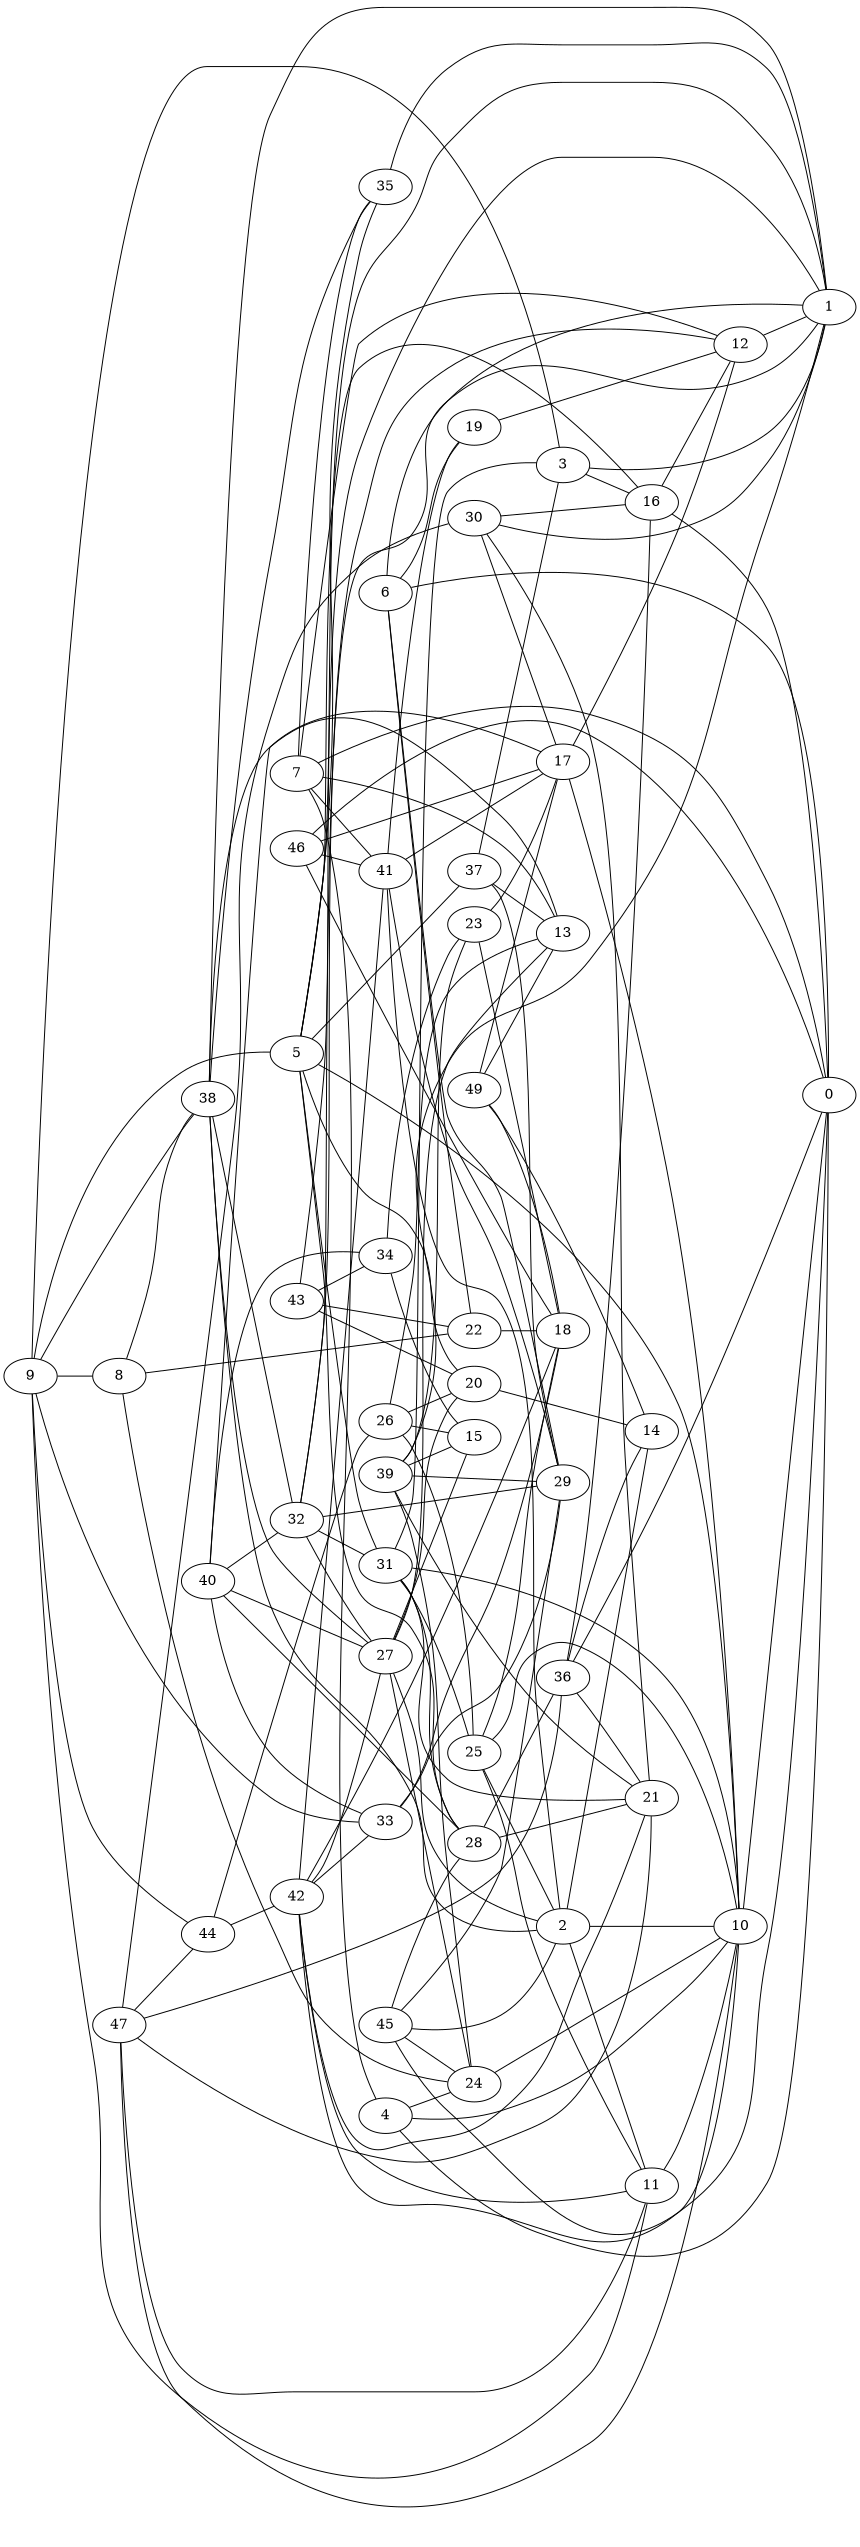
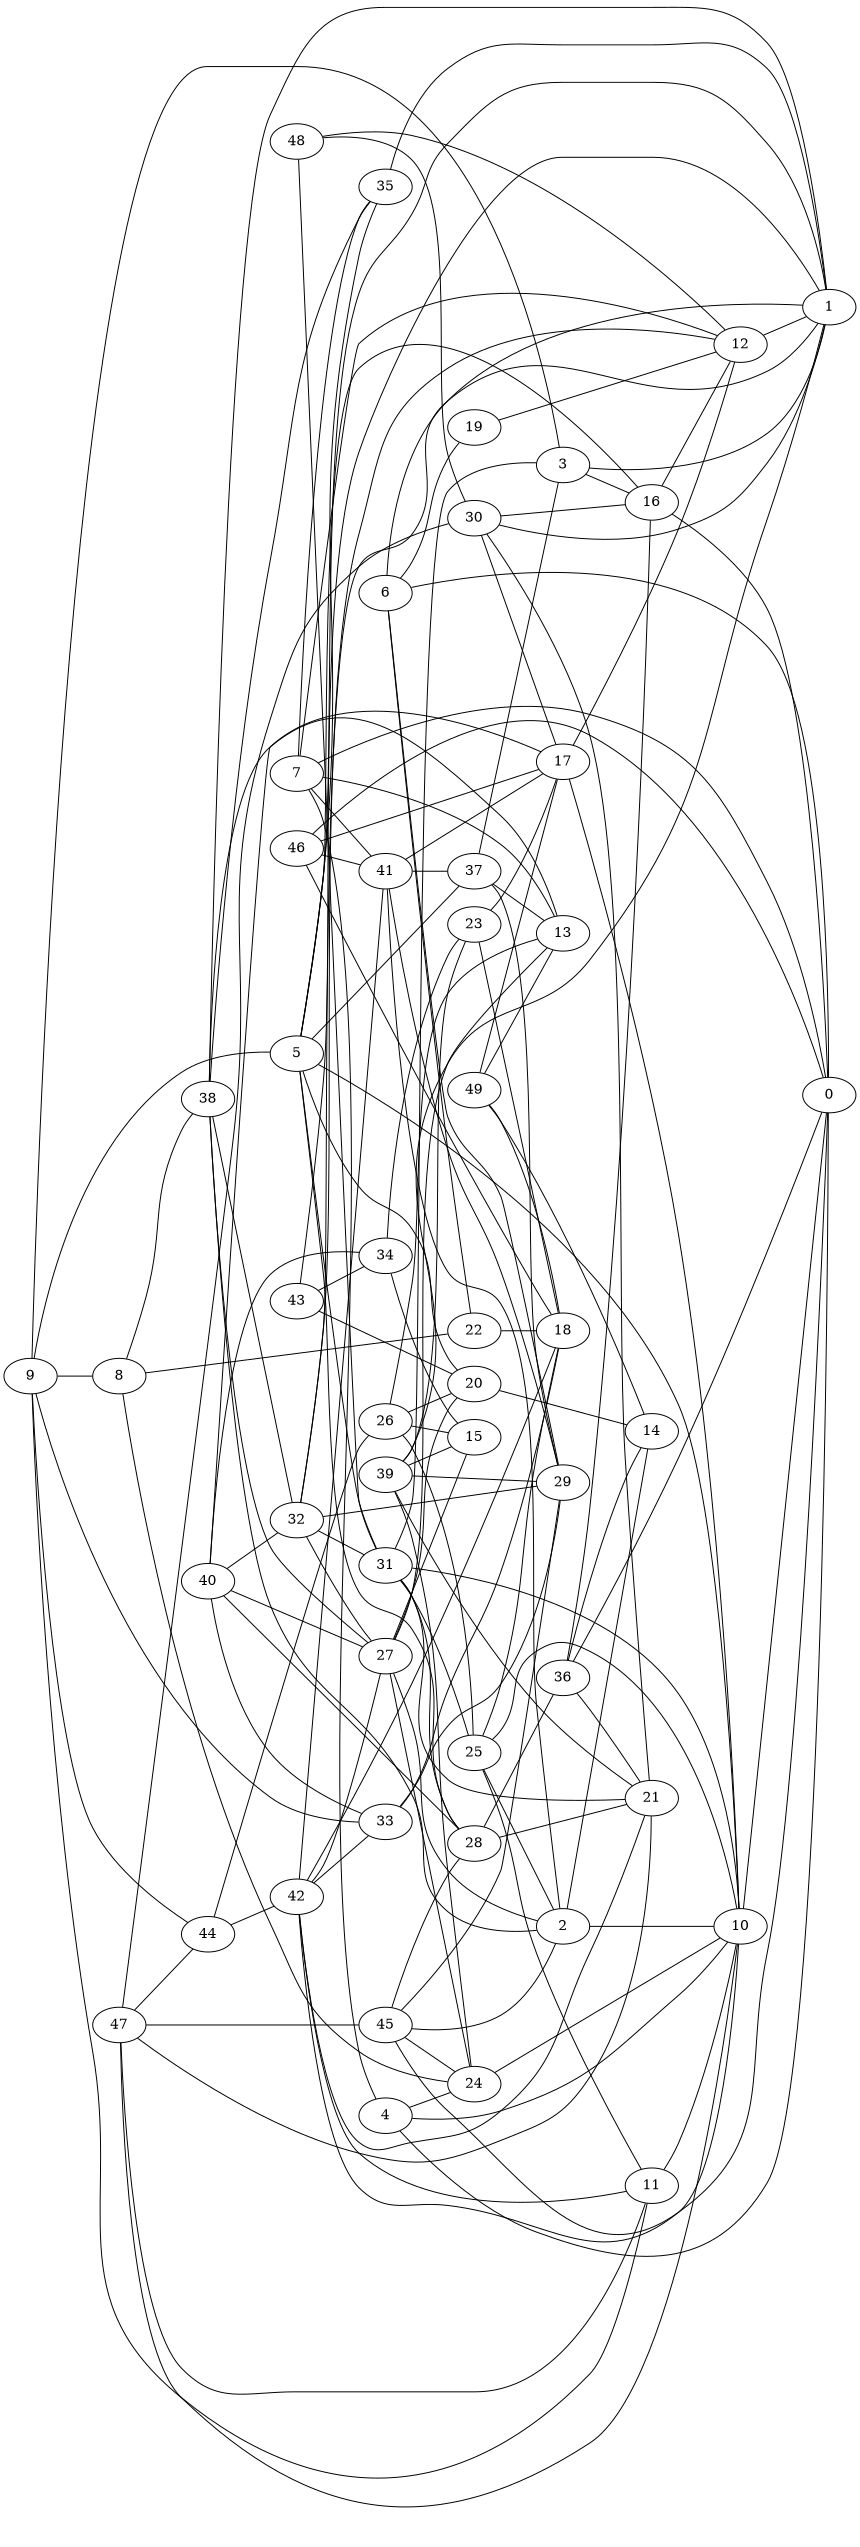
node "48": added
edge "19" -- "41": now "37" -- "41"
edge "38" -- "9": removed
edge "43" -- "22": removed
edge "36" -- "47": now "45" -- "47"
edge "2" -- "11": removed
